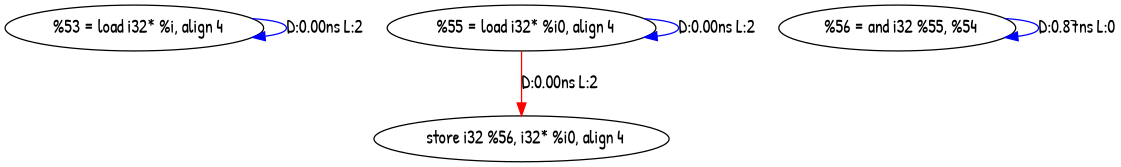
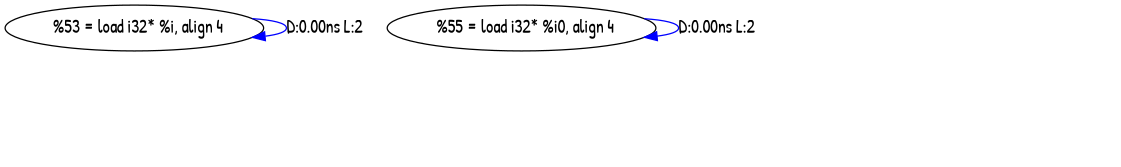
node "%56 = and i32 %55, %54": removed
node "store i32 %56, i32* %i0, align 4": removed
